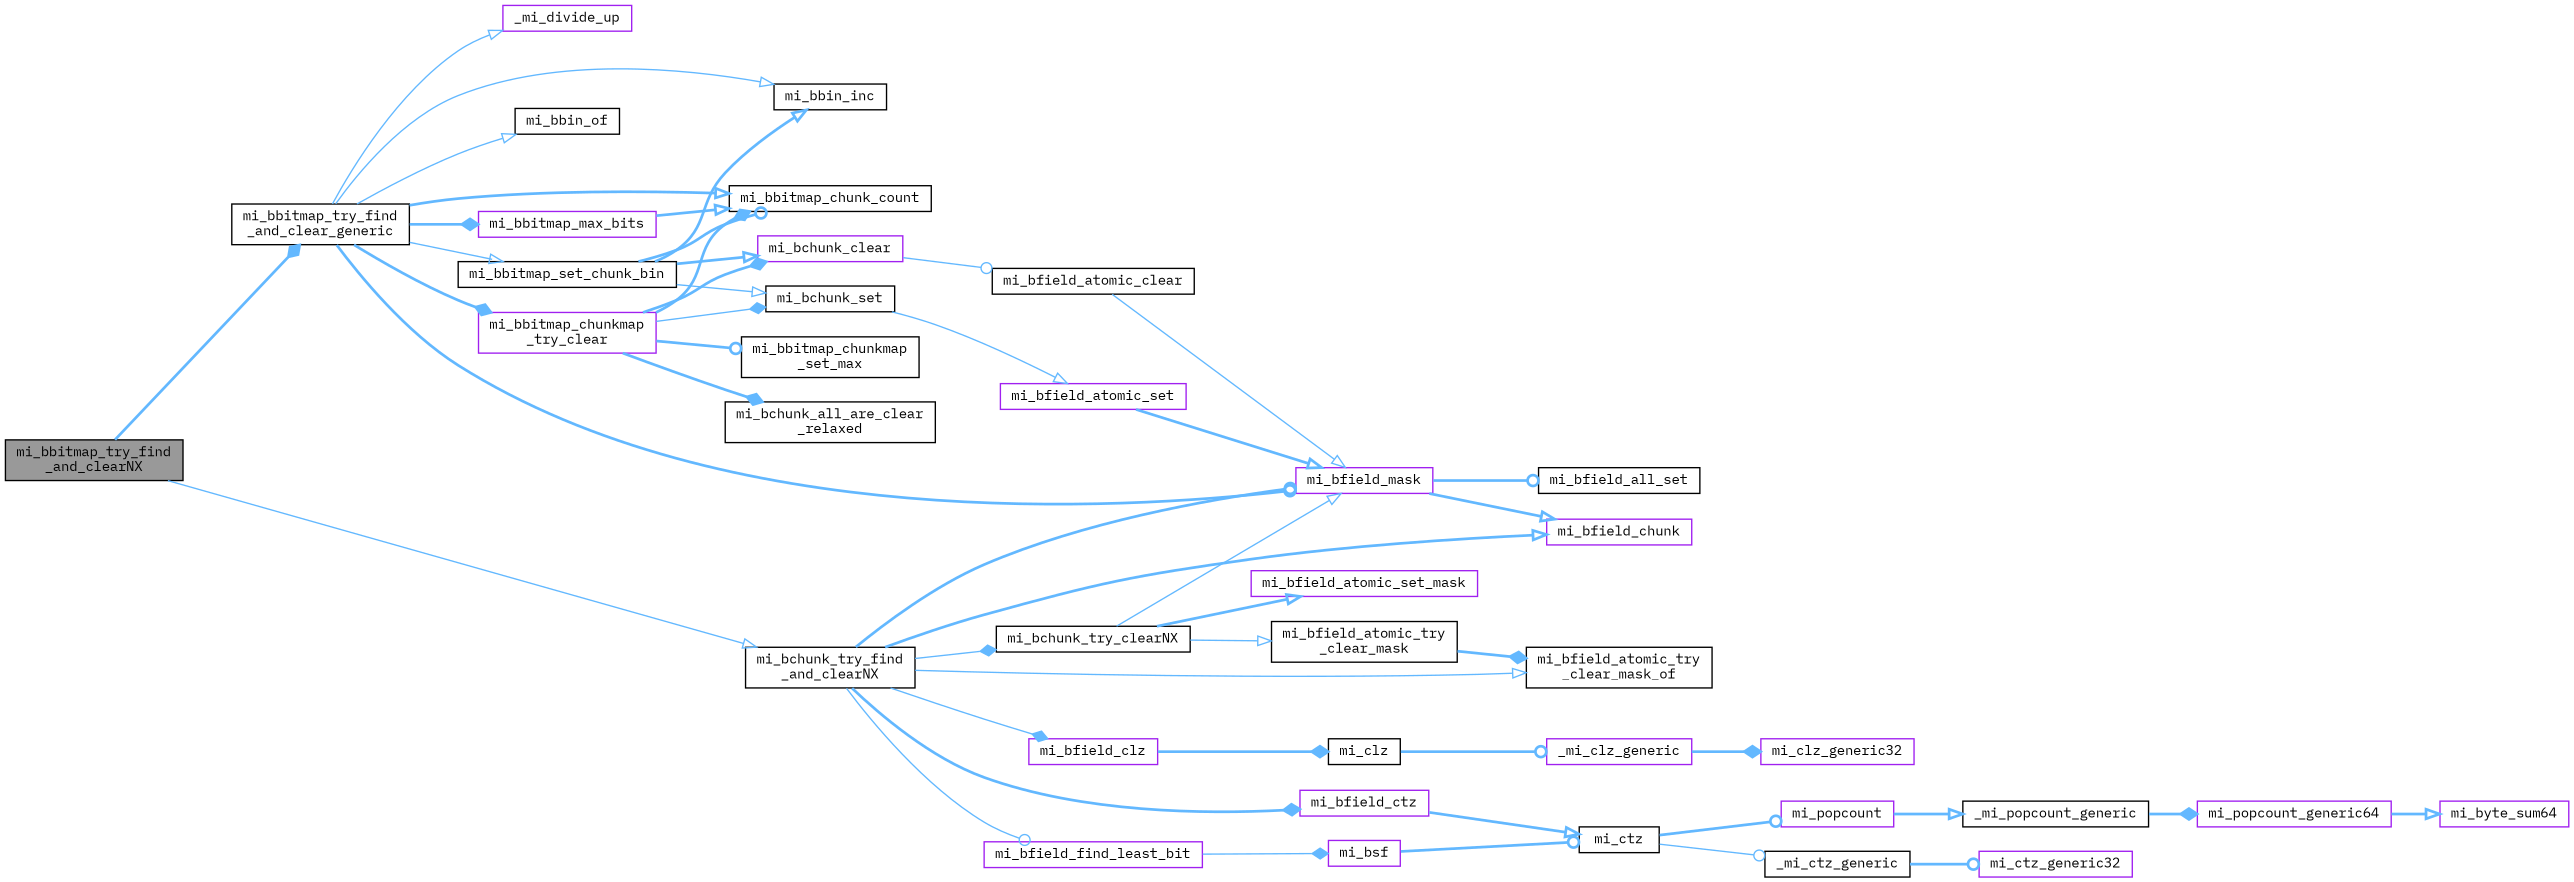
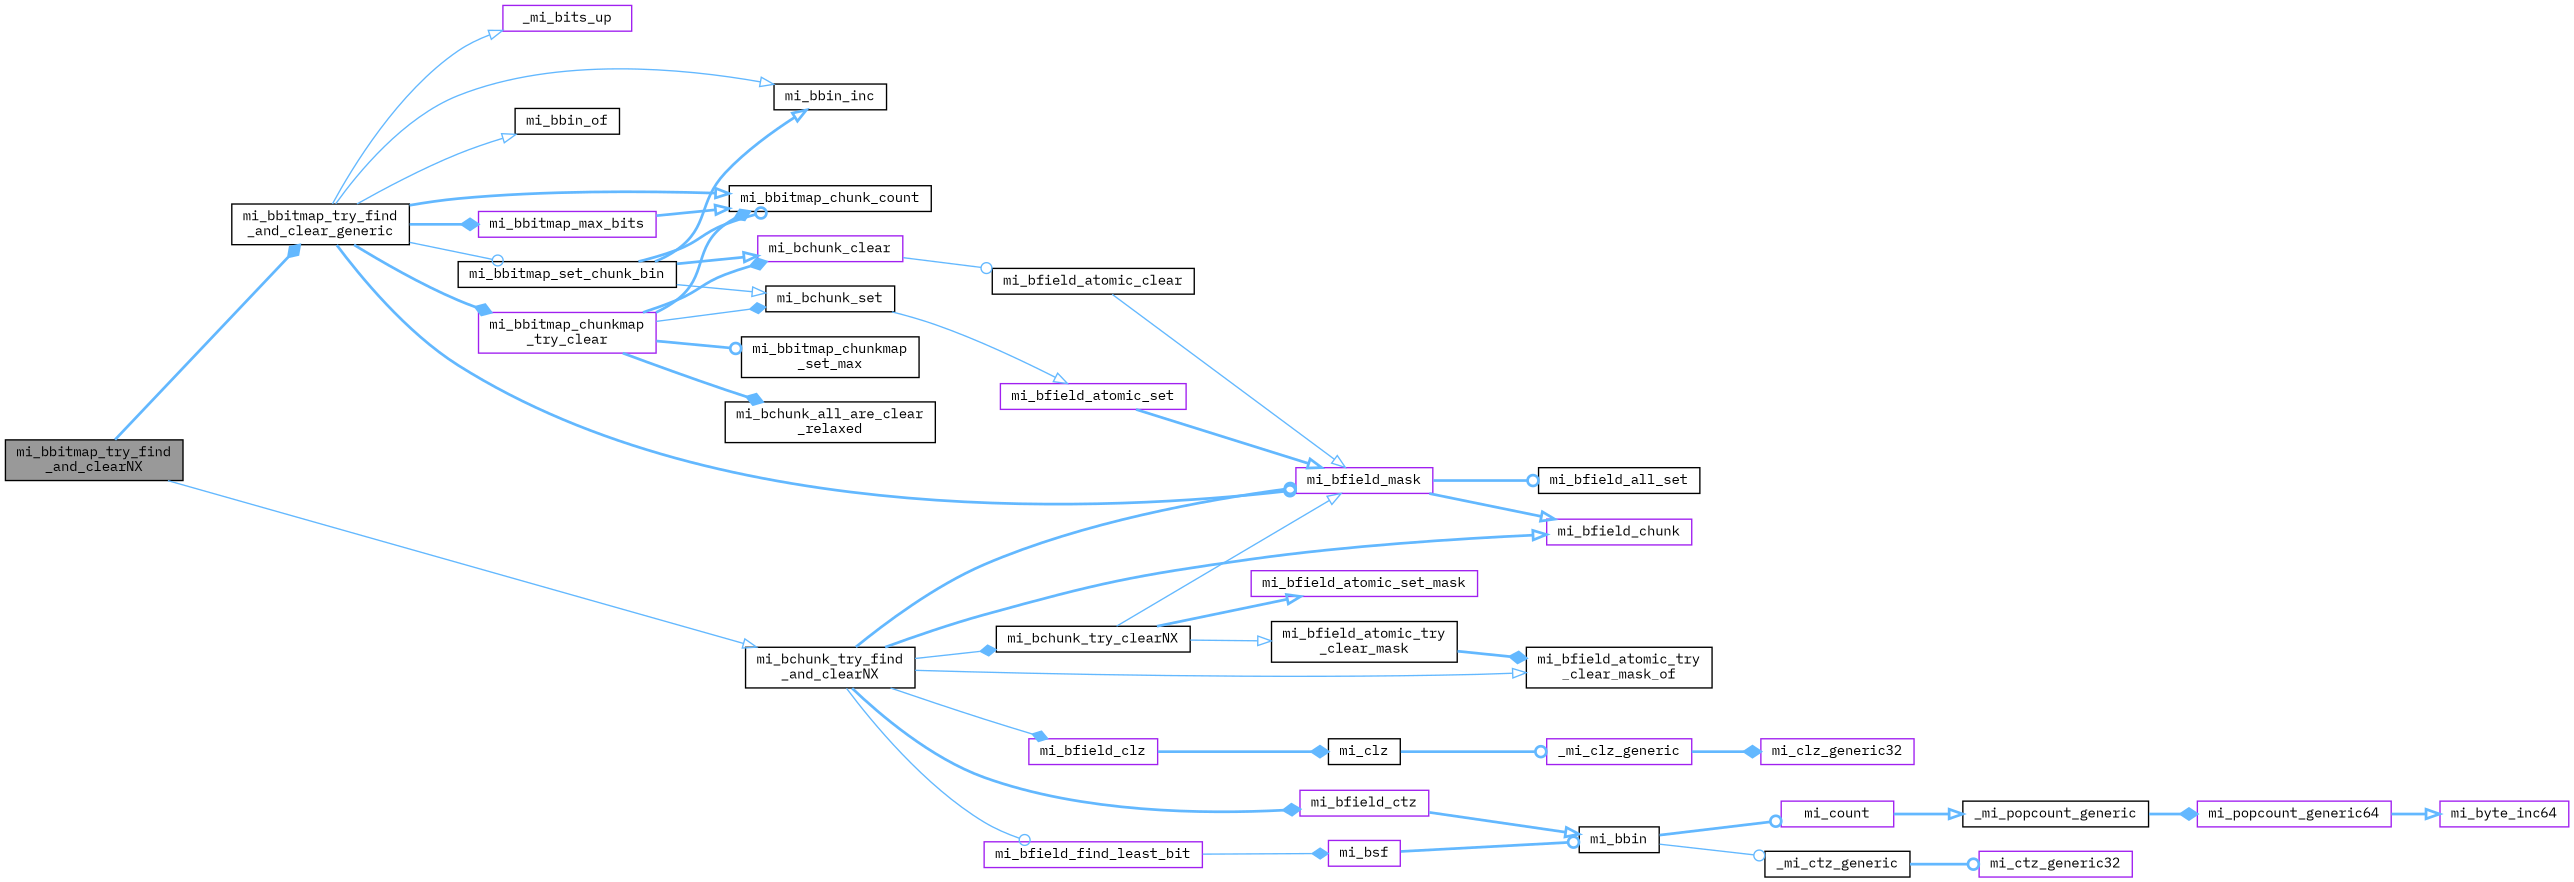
node "_mi_divide_up": label "_mi_divide_up" -> "_mi_bits_up"
edge "mi_bbitmap_try_find _and_clear_generic" -> "mi_bbitmap_set_chunk_bin": arrowhead onormal -> odot
node "mi_popcount": label "mi_popcount" -> "mi_count"
node "mi_byte_sum64": label "mi_byte_sum64" -> "mi_byte_inc64"
node "mi_ctz": label "mi_ctz" -> "mi_bbin"
